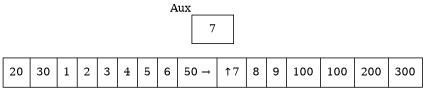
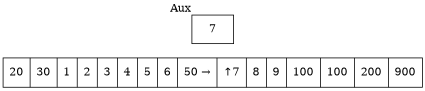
node "20": text "300" -> "900"
